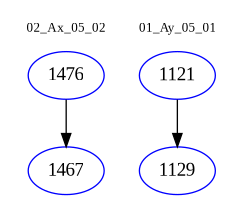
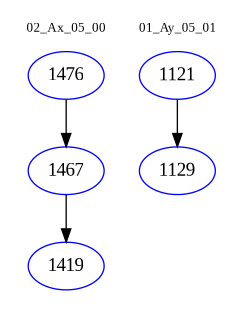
cluster "02_Ax_05_02": label "02_Ax_05_02" -> "02_Ax_05_00"
node "1419": added
